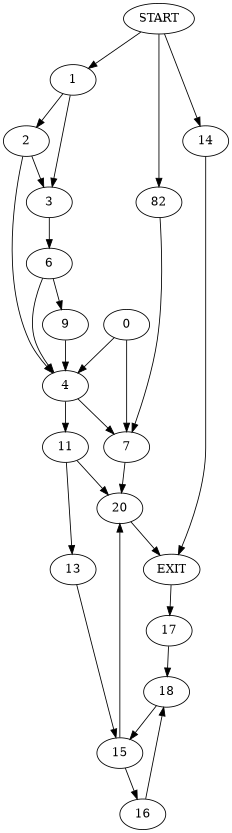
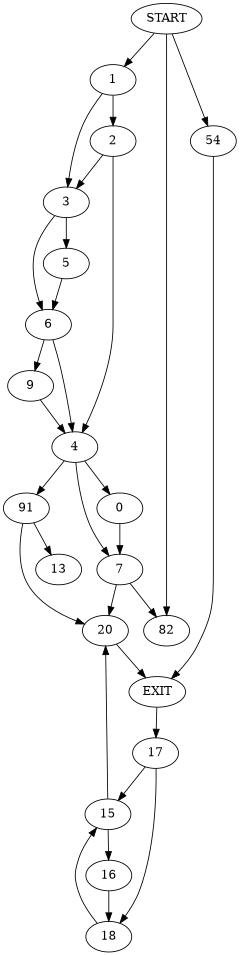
node "14": label "14" -> "54"
node "5": added
edge "82" -> "7": reversed
edge "0" -> "4": reversed
node "11": label "11" -> "91"
edge "13" -> "15": now "17" -> "15"
